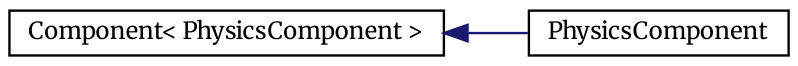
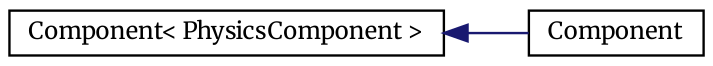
node "PhysicsComponent": label "PhysicsComponent" -> "Component"
